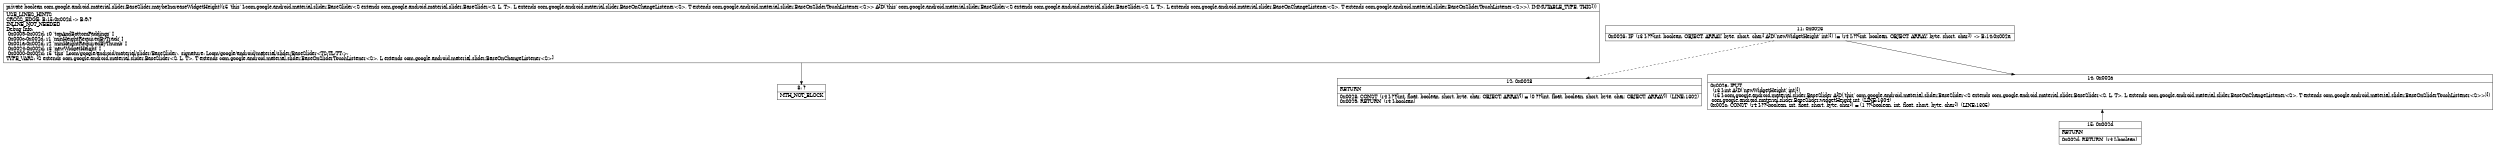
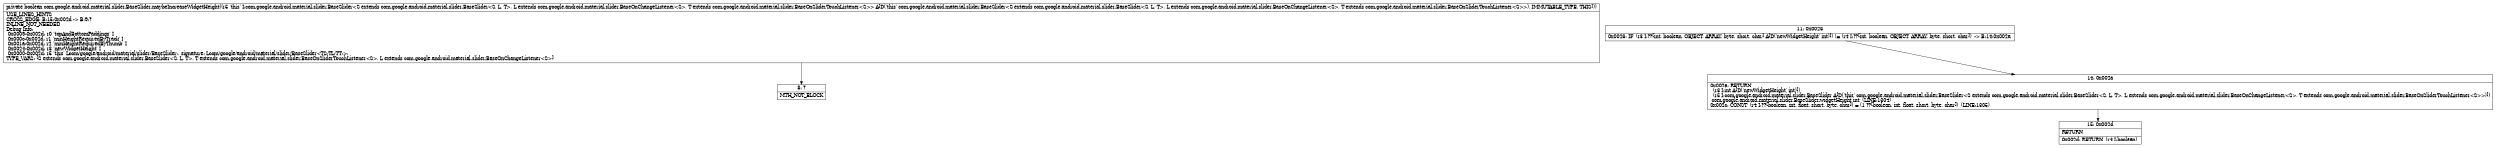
node "14: 0x002a": text "0x002a: IPUT" -> "0x002a: RETURN"
node "12: 0x0028": removed
edge "15: 0x002d" -> "14: 0x002a": reversed
